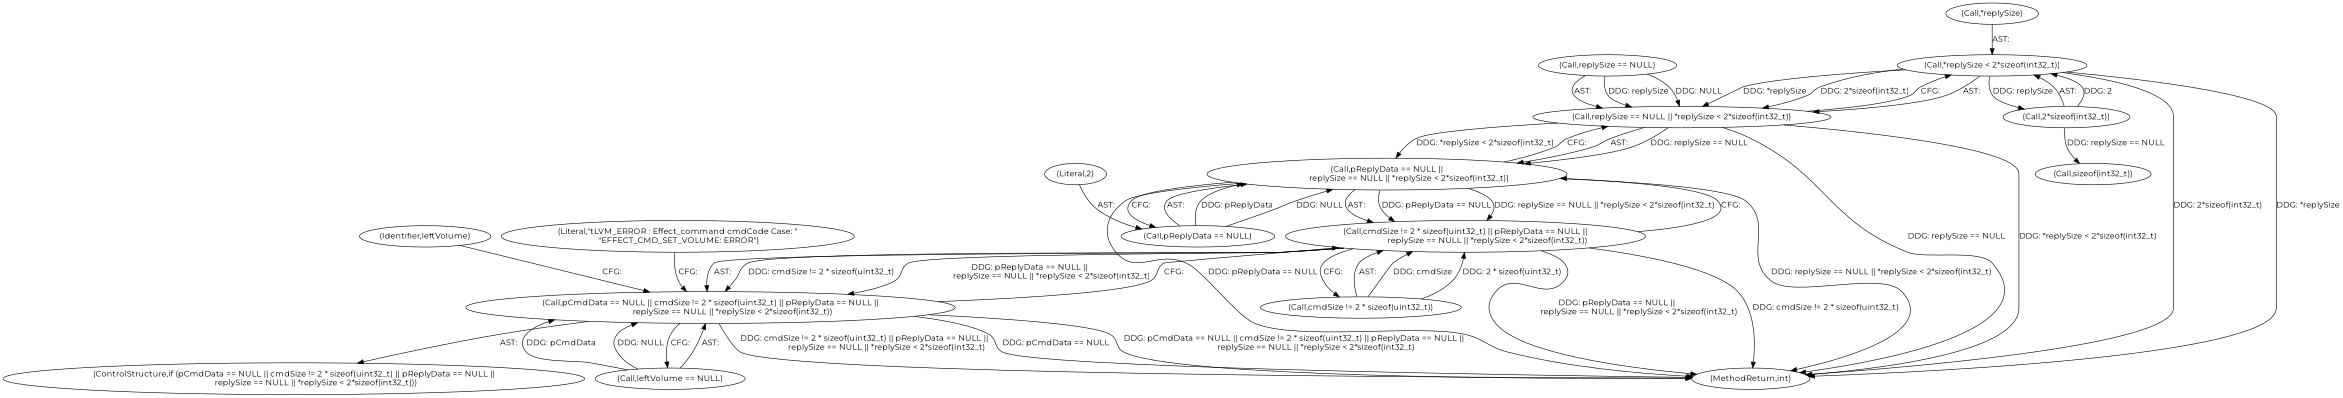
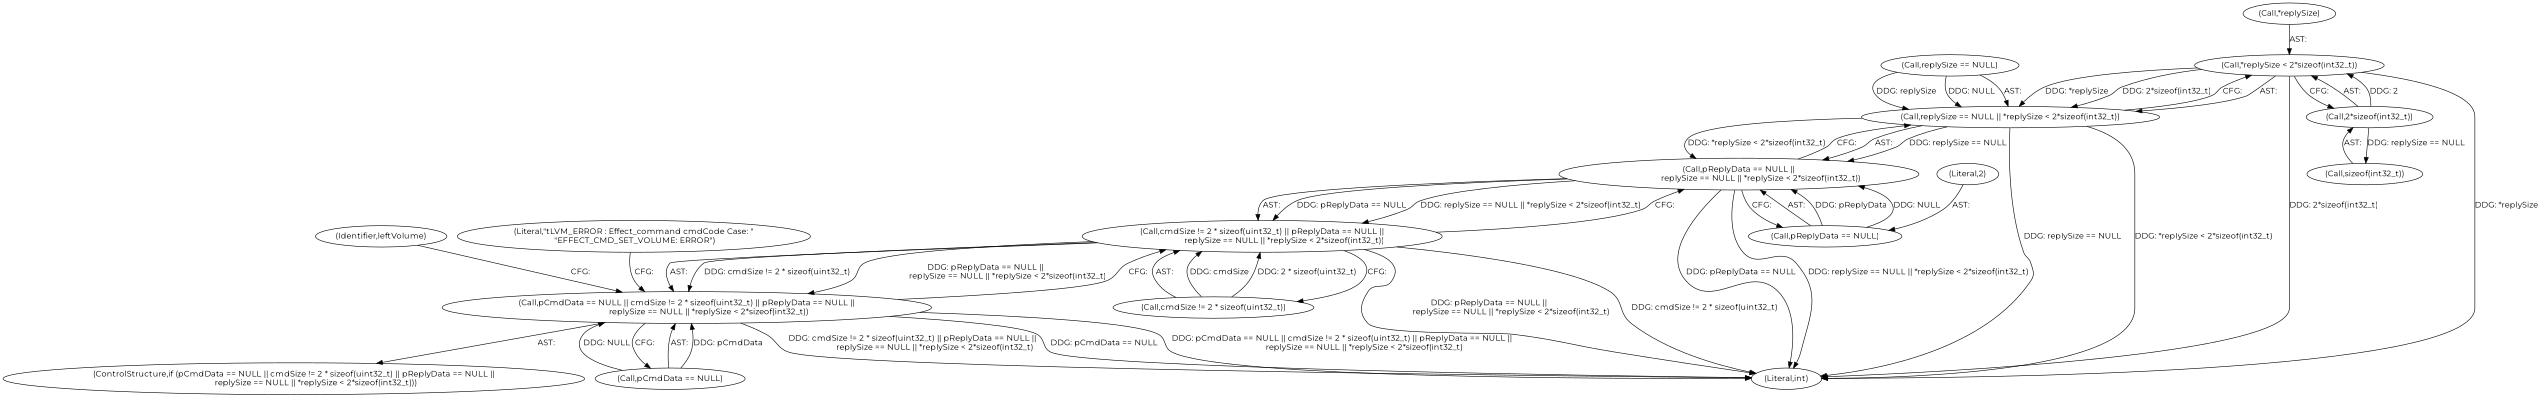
edge "(Call,*replySize < 2*sizeof(int32_t))" -> "(Call,2*sizeof(int32_t))": label "DDG: replySize" -> "CFG: "
edge "(Call,sizeof(int32_t))" -> "(Call,2*sizeof(int32_t))": added, label "AST:"
node "(Call,leftVolume == NULL)": label "(Call,leftVolume == NULL)" -> "(Call,pCmdData == NULL)"
node "(MethodReturn,int)": label "(MethodReturn,int)" -> "(Literal,int)"
